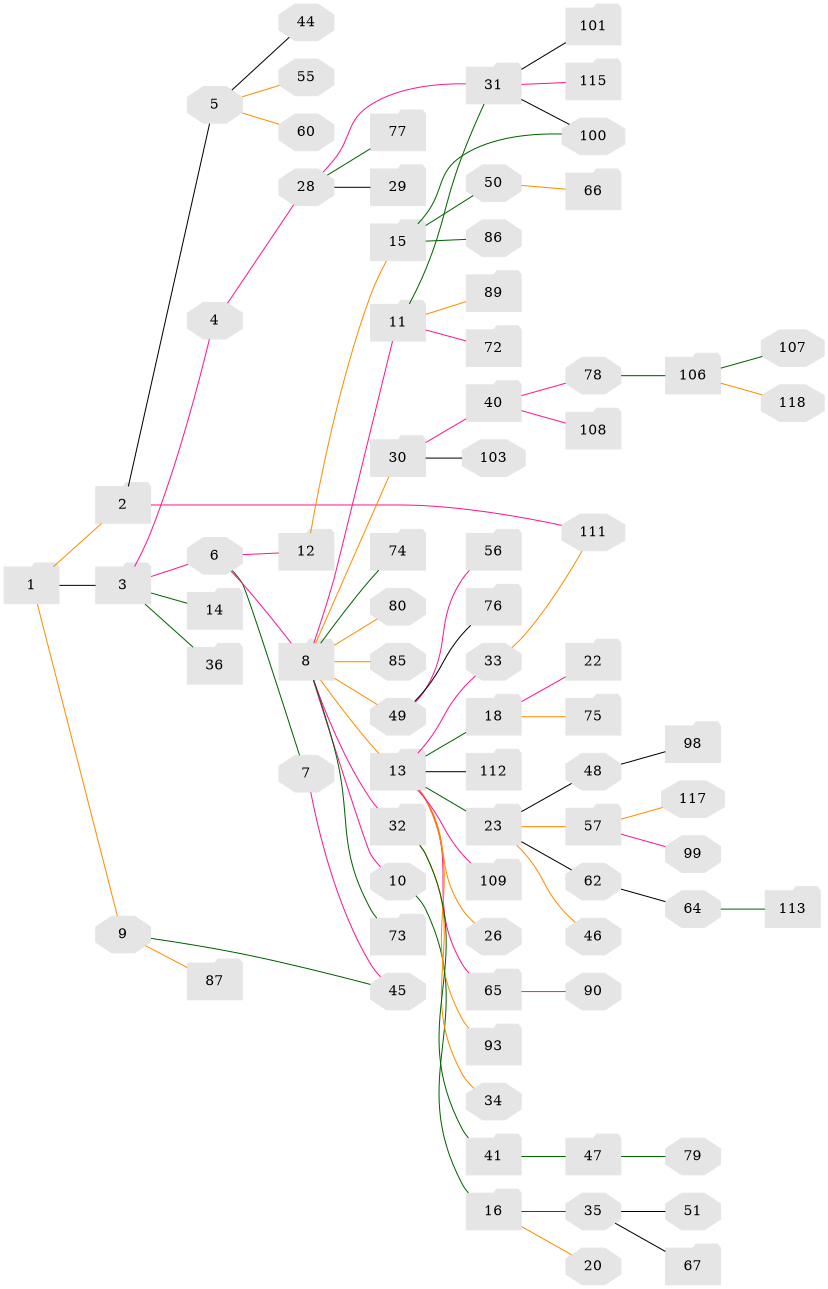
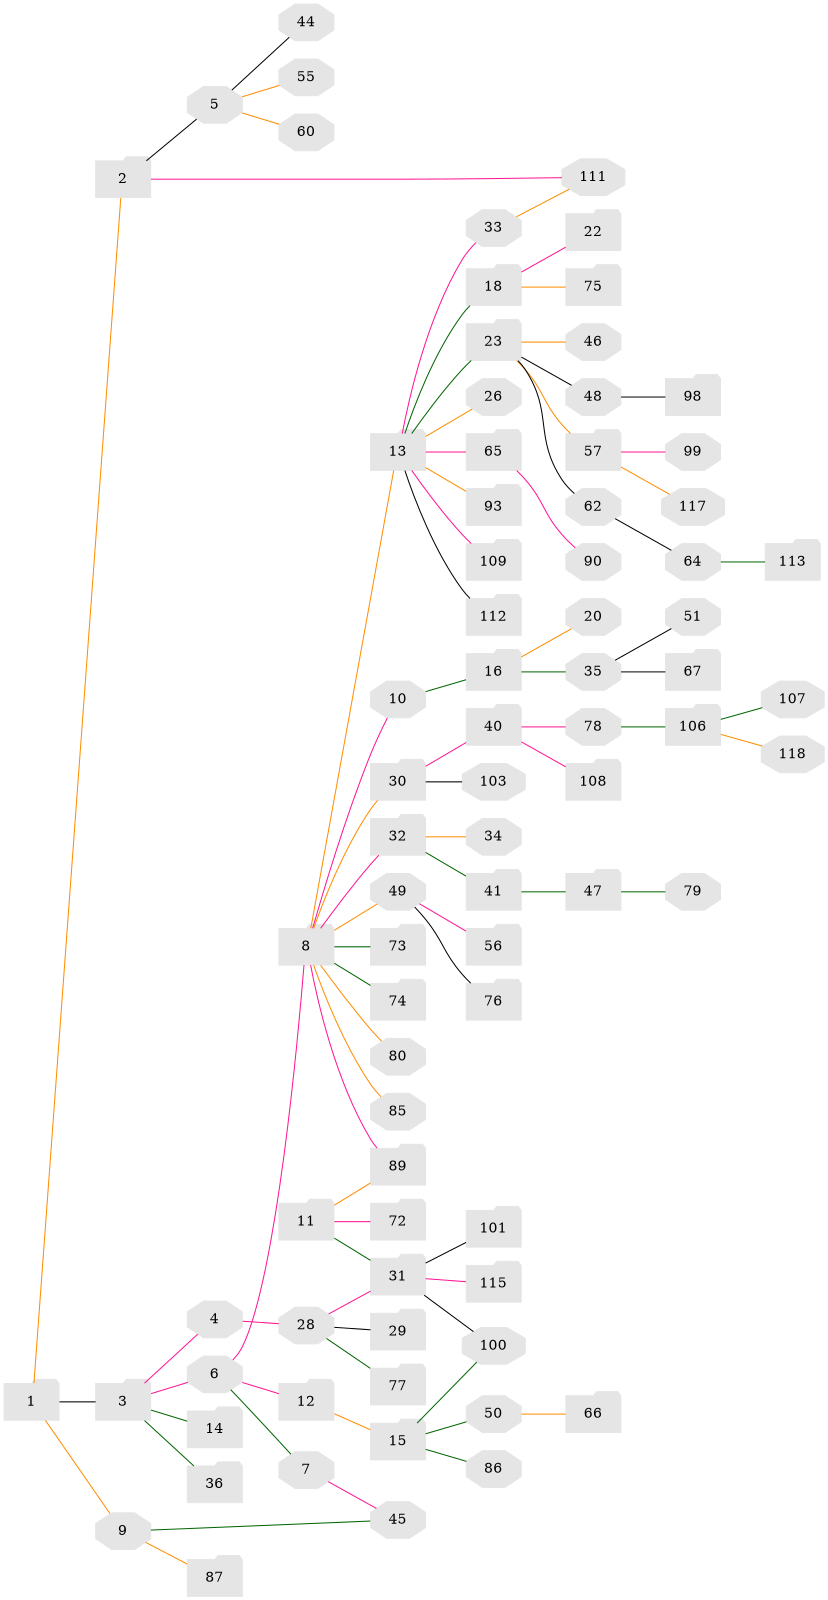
edge "11" -- "8": now "89" -- "8"
